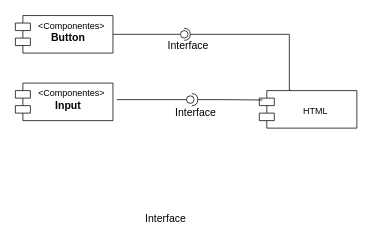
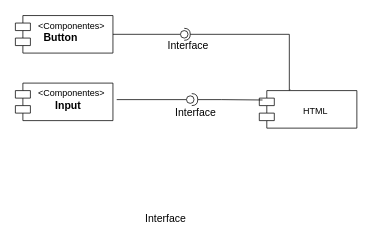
node "Button": moved (68, 38) -> (60, 38)
